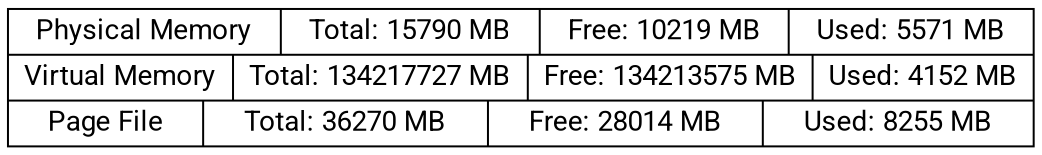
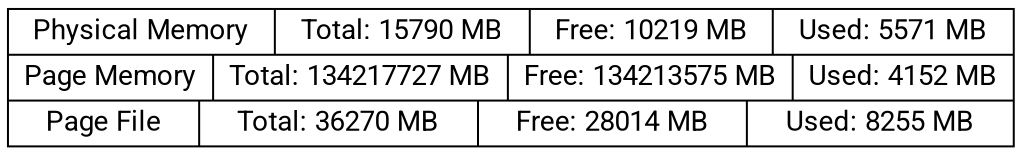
node "Physical Memory": text "Virtual Memory" -> "Page Memory"
